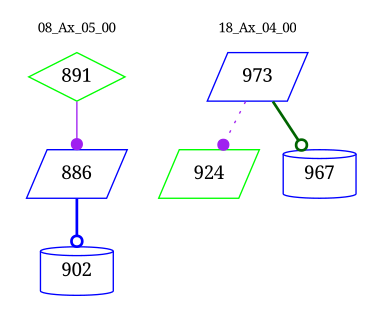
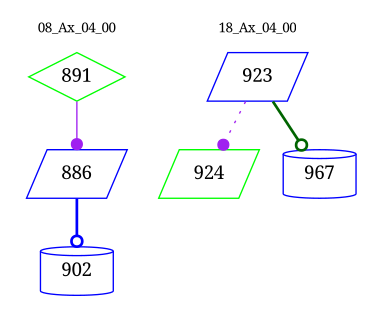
cluster "08_Ax_05_00": label "08_Ax_05_00" -> "08_Ax_04_00"
node "973": label "973" -> "923"
